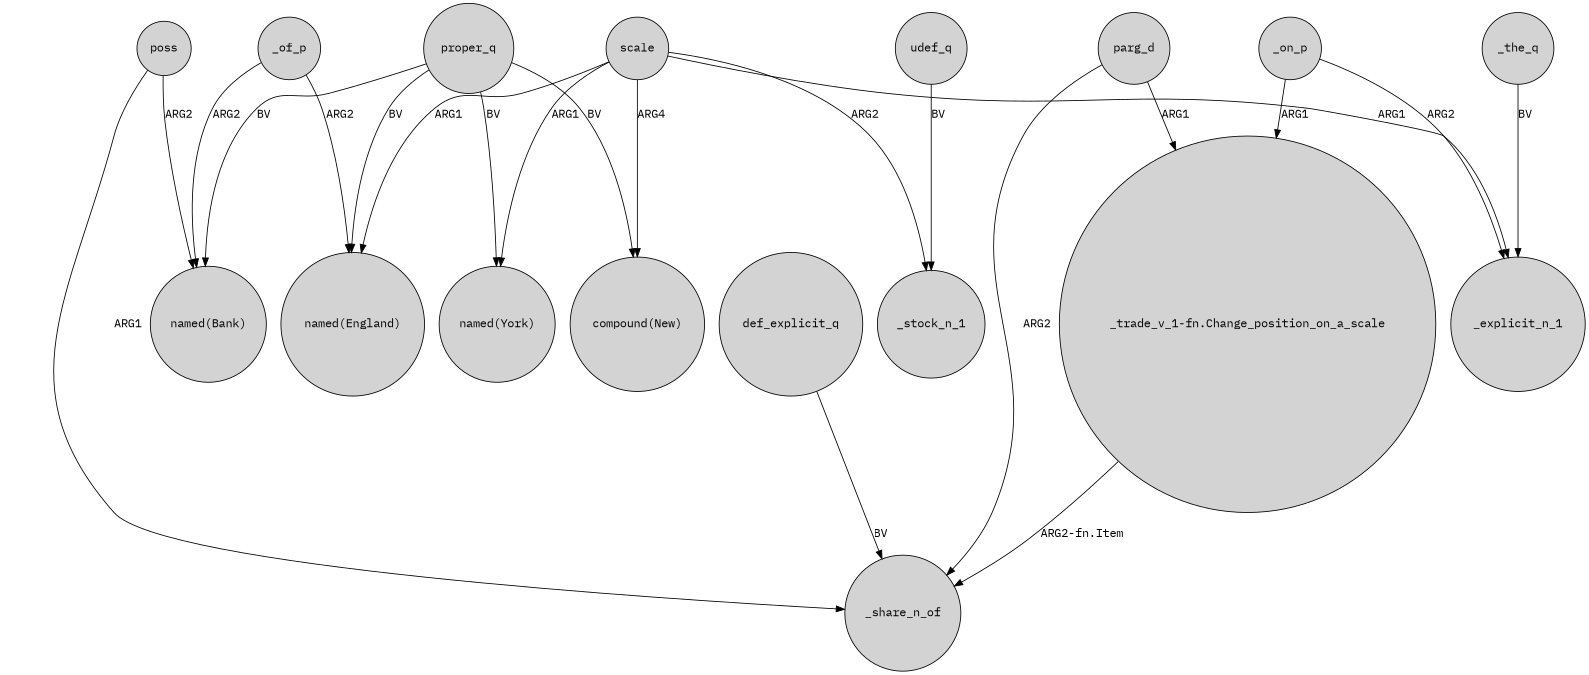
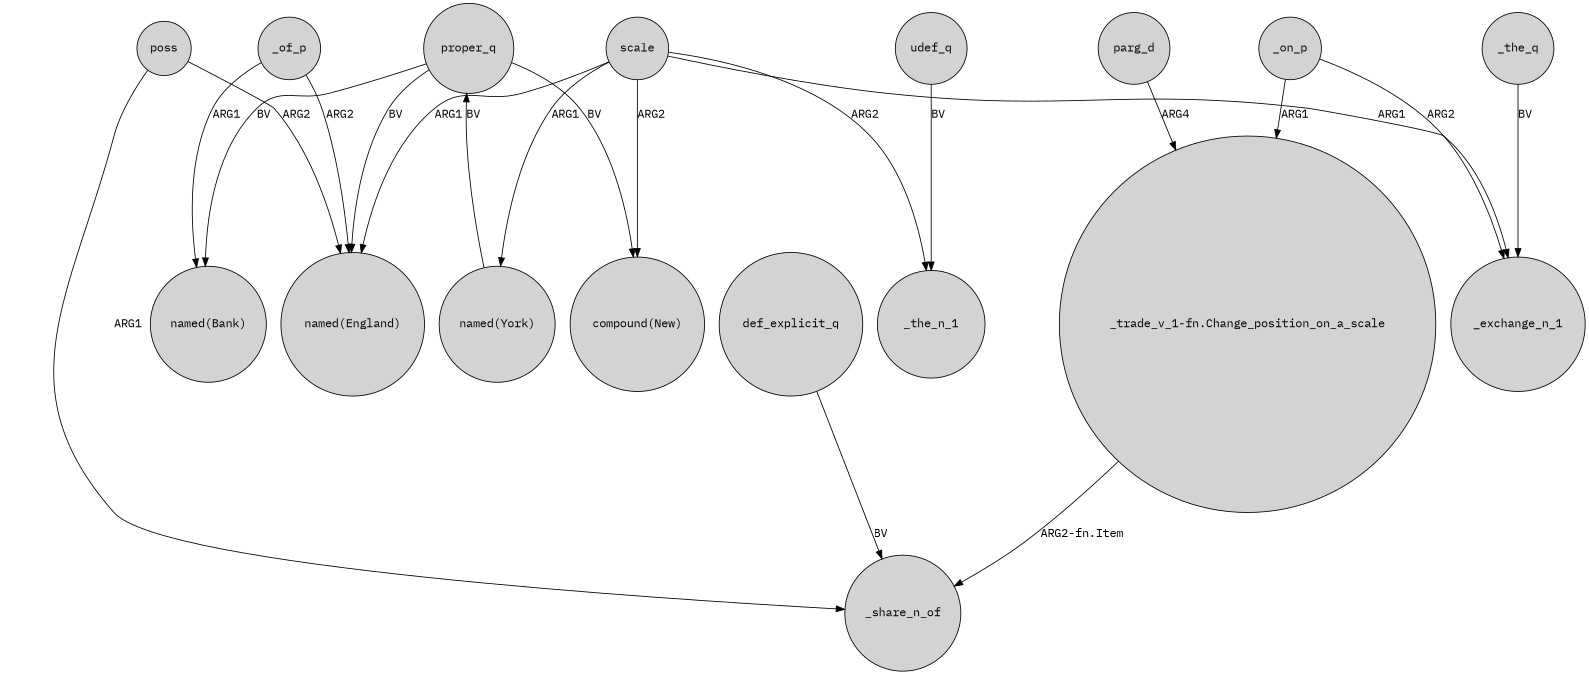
edge "_of_p" -> "named(Bank)": label "ARG2" -> "ARG1"
edge "scale" -> "compound(New)": label "ARG4" -> "ARG2"
edge "parg_d" -> "_trade_v_1-fn.Change_position_on_a_scale": label "ARG1" -> "ARG4"
edge "poss" -> "named(Bank)": now "poss" -> "named(England)"
edge "proper_q" -> "named(York)": reversed
edge "parg_d" -> "_share_n_of": removed, label "ARG2"
node "_stock_n_1": label "_stock_n_1" -> "_the_n_1"
node "_explicit_n_1": label "_explicit_n_1" -> "_exchange_n_1"
